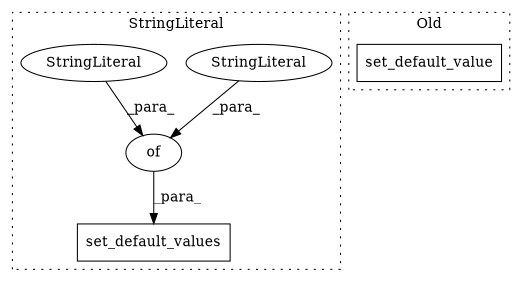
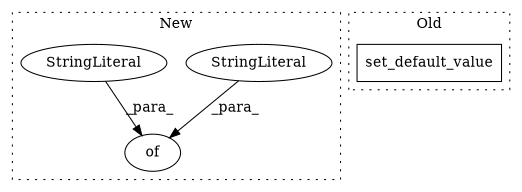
cluster "StringLiteral": label "StringLiteral" -> "New"
node "set_default_values": removed
